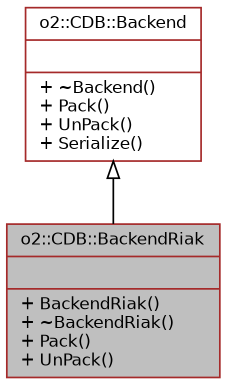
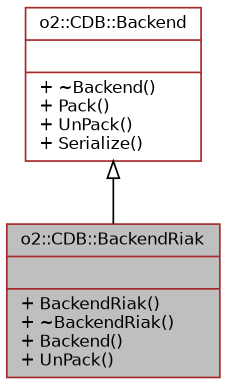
node "o2::CDB::BackendRiak": text "+ Pack()" -> "+ Backend()"
